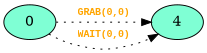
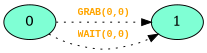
node "4": label "4" -> "1"
